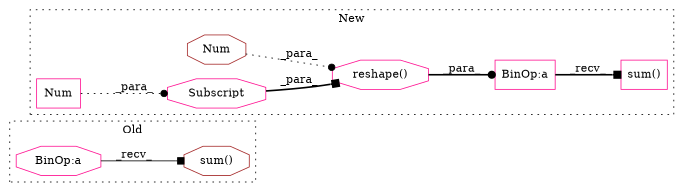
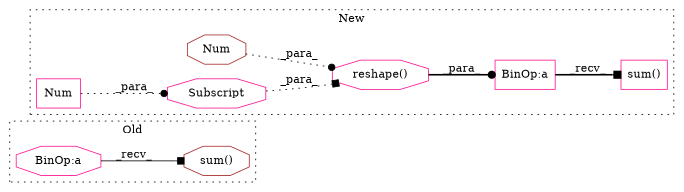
edge "Subscript" -> "reshape()": style bold -> dotted
